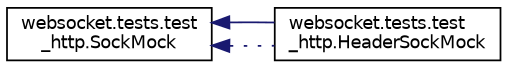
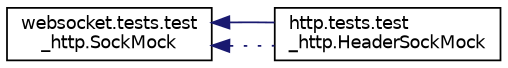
node "websocket.tests.test _http.HeaderSockMock": label "websocket.tests.test _http.HeaderSockMock" -> "http.tests.test _http.HeaderSockMock"
